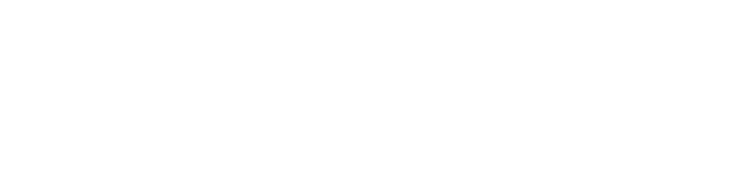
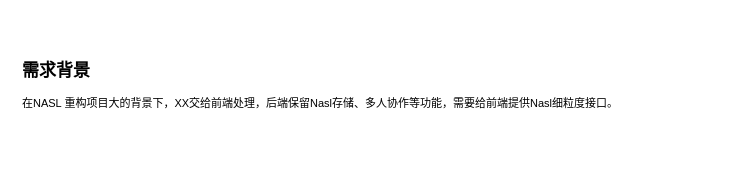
node "需求背景 在NASL 重构项目大的背景下，XX交给前端处理，后端保留Nasl存储、多人协作等功能，需要给前端提供Nasl细粒度接口。": added
